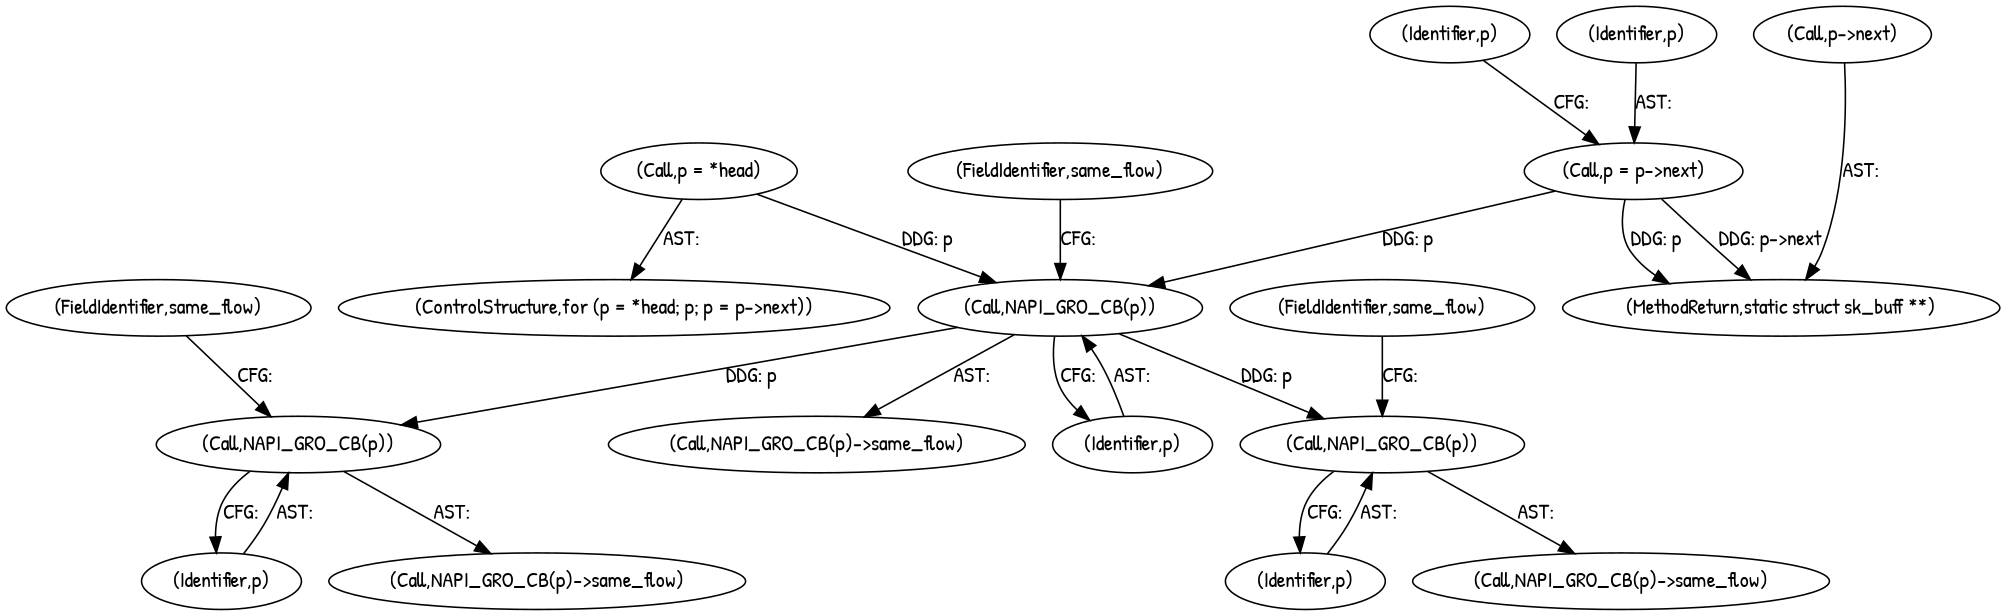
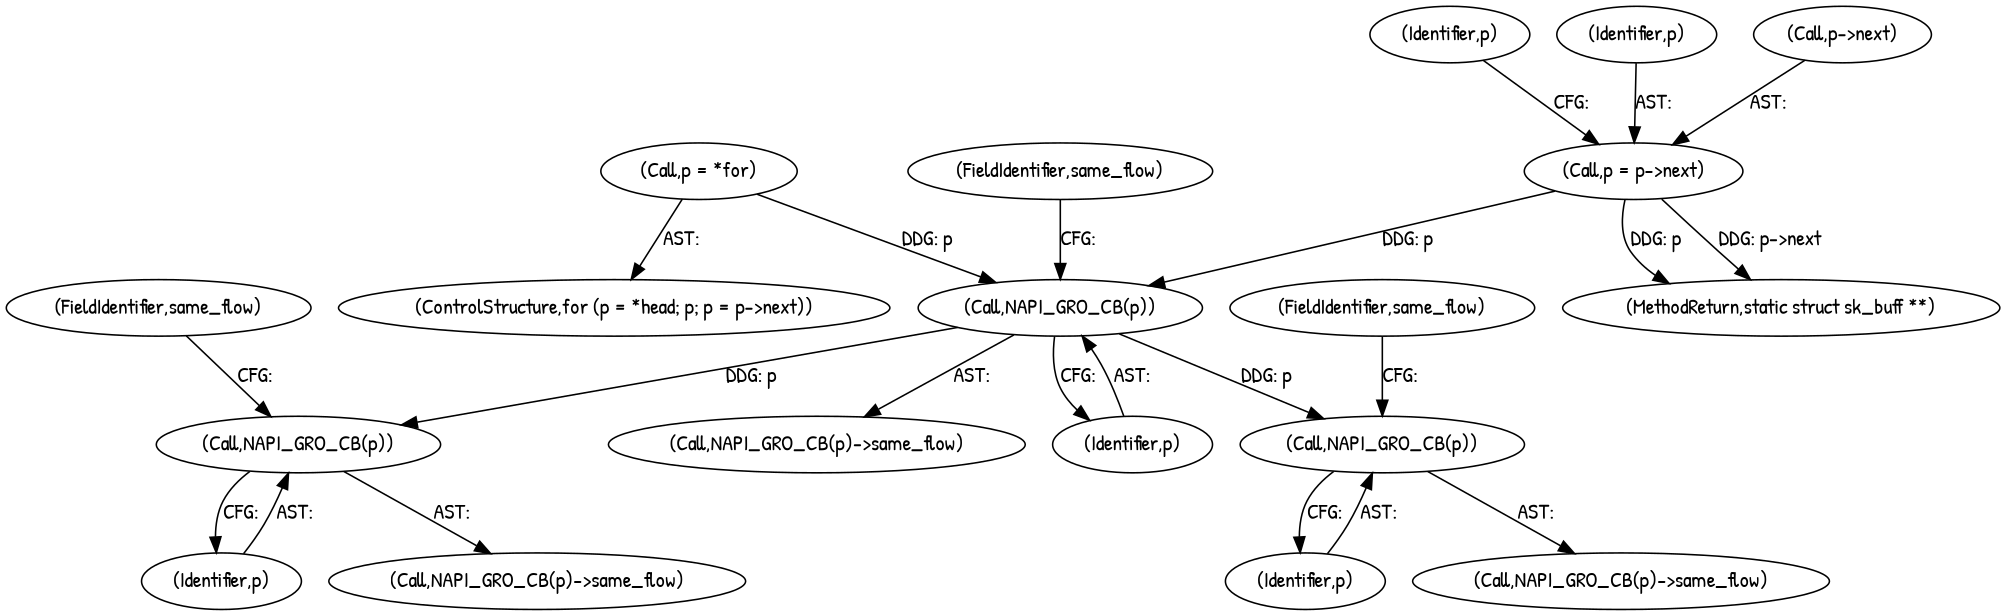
edge "(Call,p->next)" -> "(MethodReturn,static struct sk_buff **)": now "(Call,p->next)" -> "(Call,p = p->next)"
node "(Call,p = *head)": label "(Call,p = *head)" -> "(Call,p = *for)"
